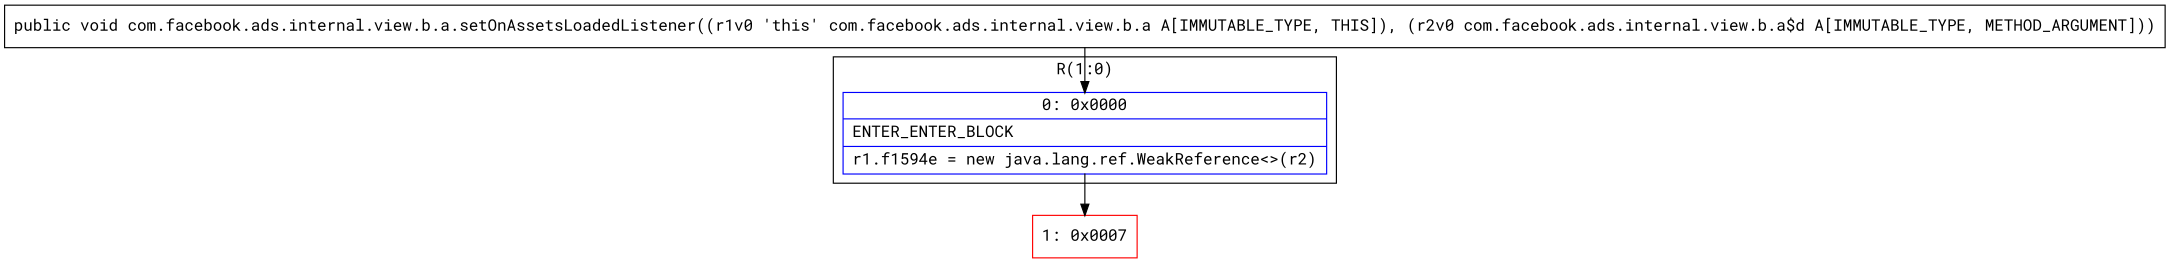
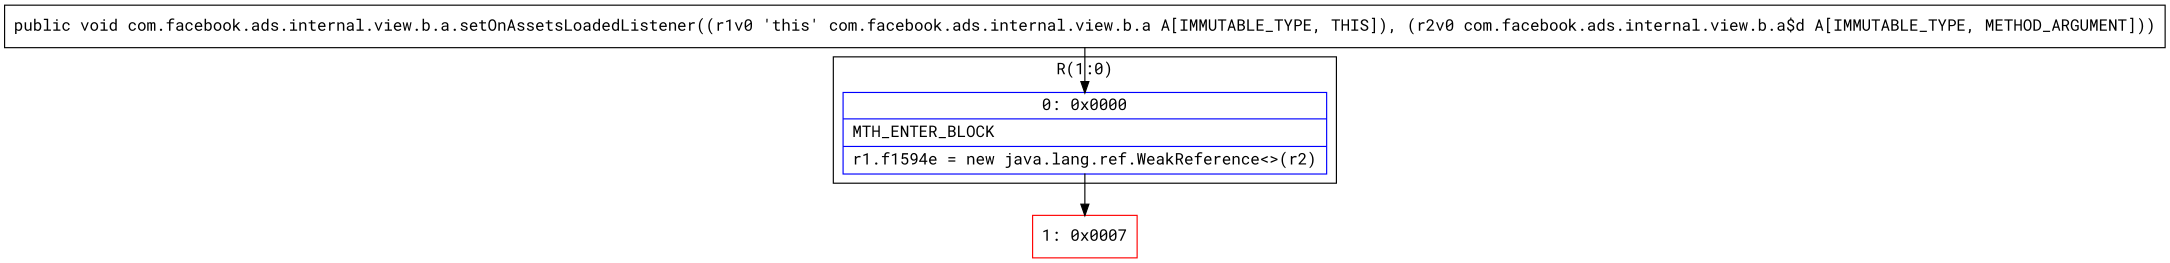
node "0: 0x0000": text "ENTER_ENTER_BLOCK" -> "MTH_ENTER_BLOCK"
